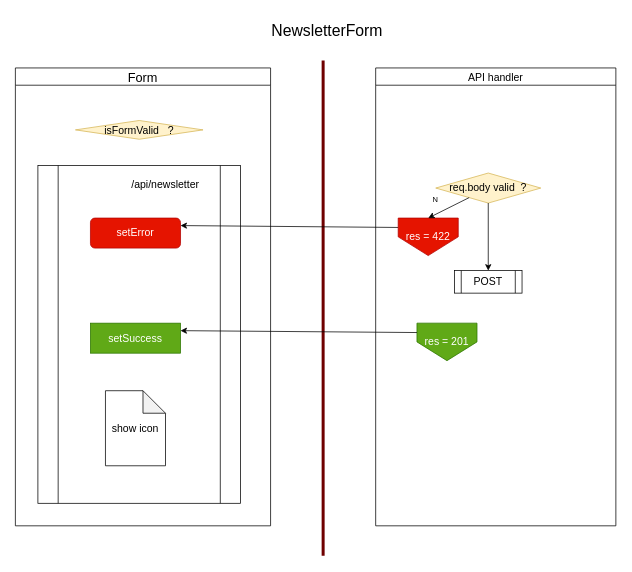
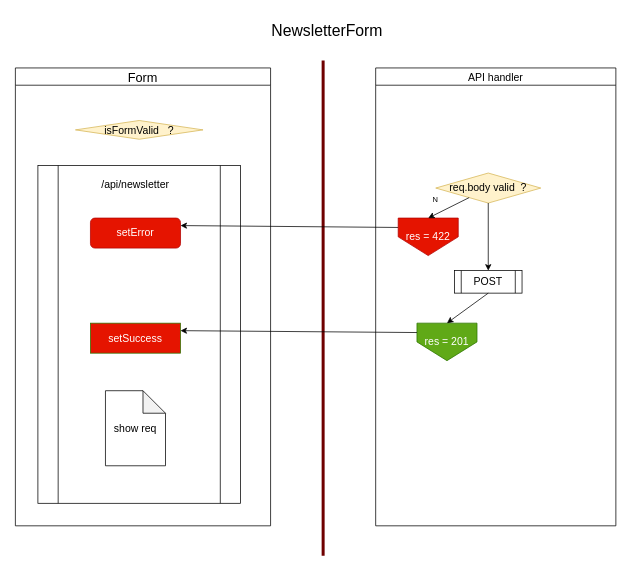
node "/api/newsletter": moved (165, 184) -> (135, 184)
edge "POST" -> "res = 201": added
node "setSuccess": fillcolor #60a917 -> #e51400
node "show icon": label "show icon" -> "show req"
